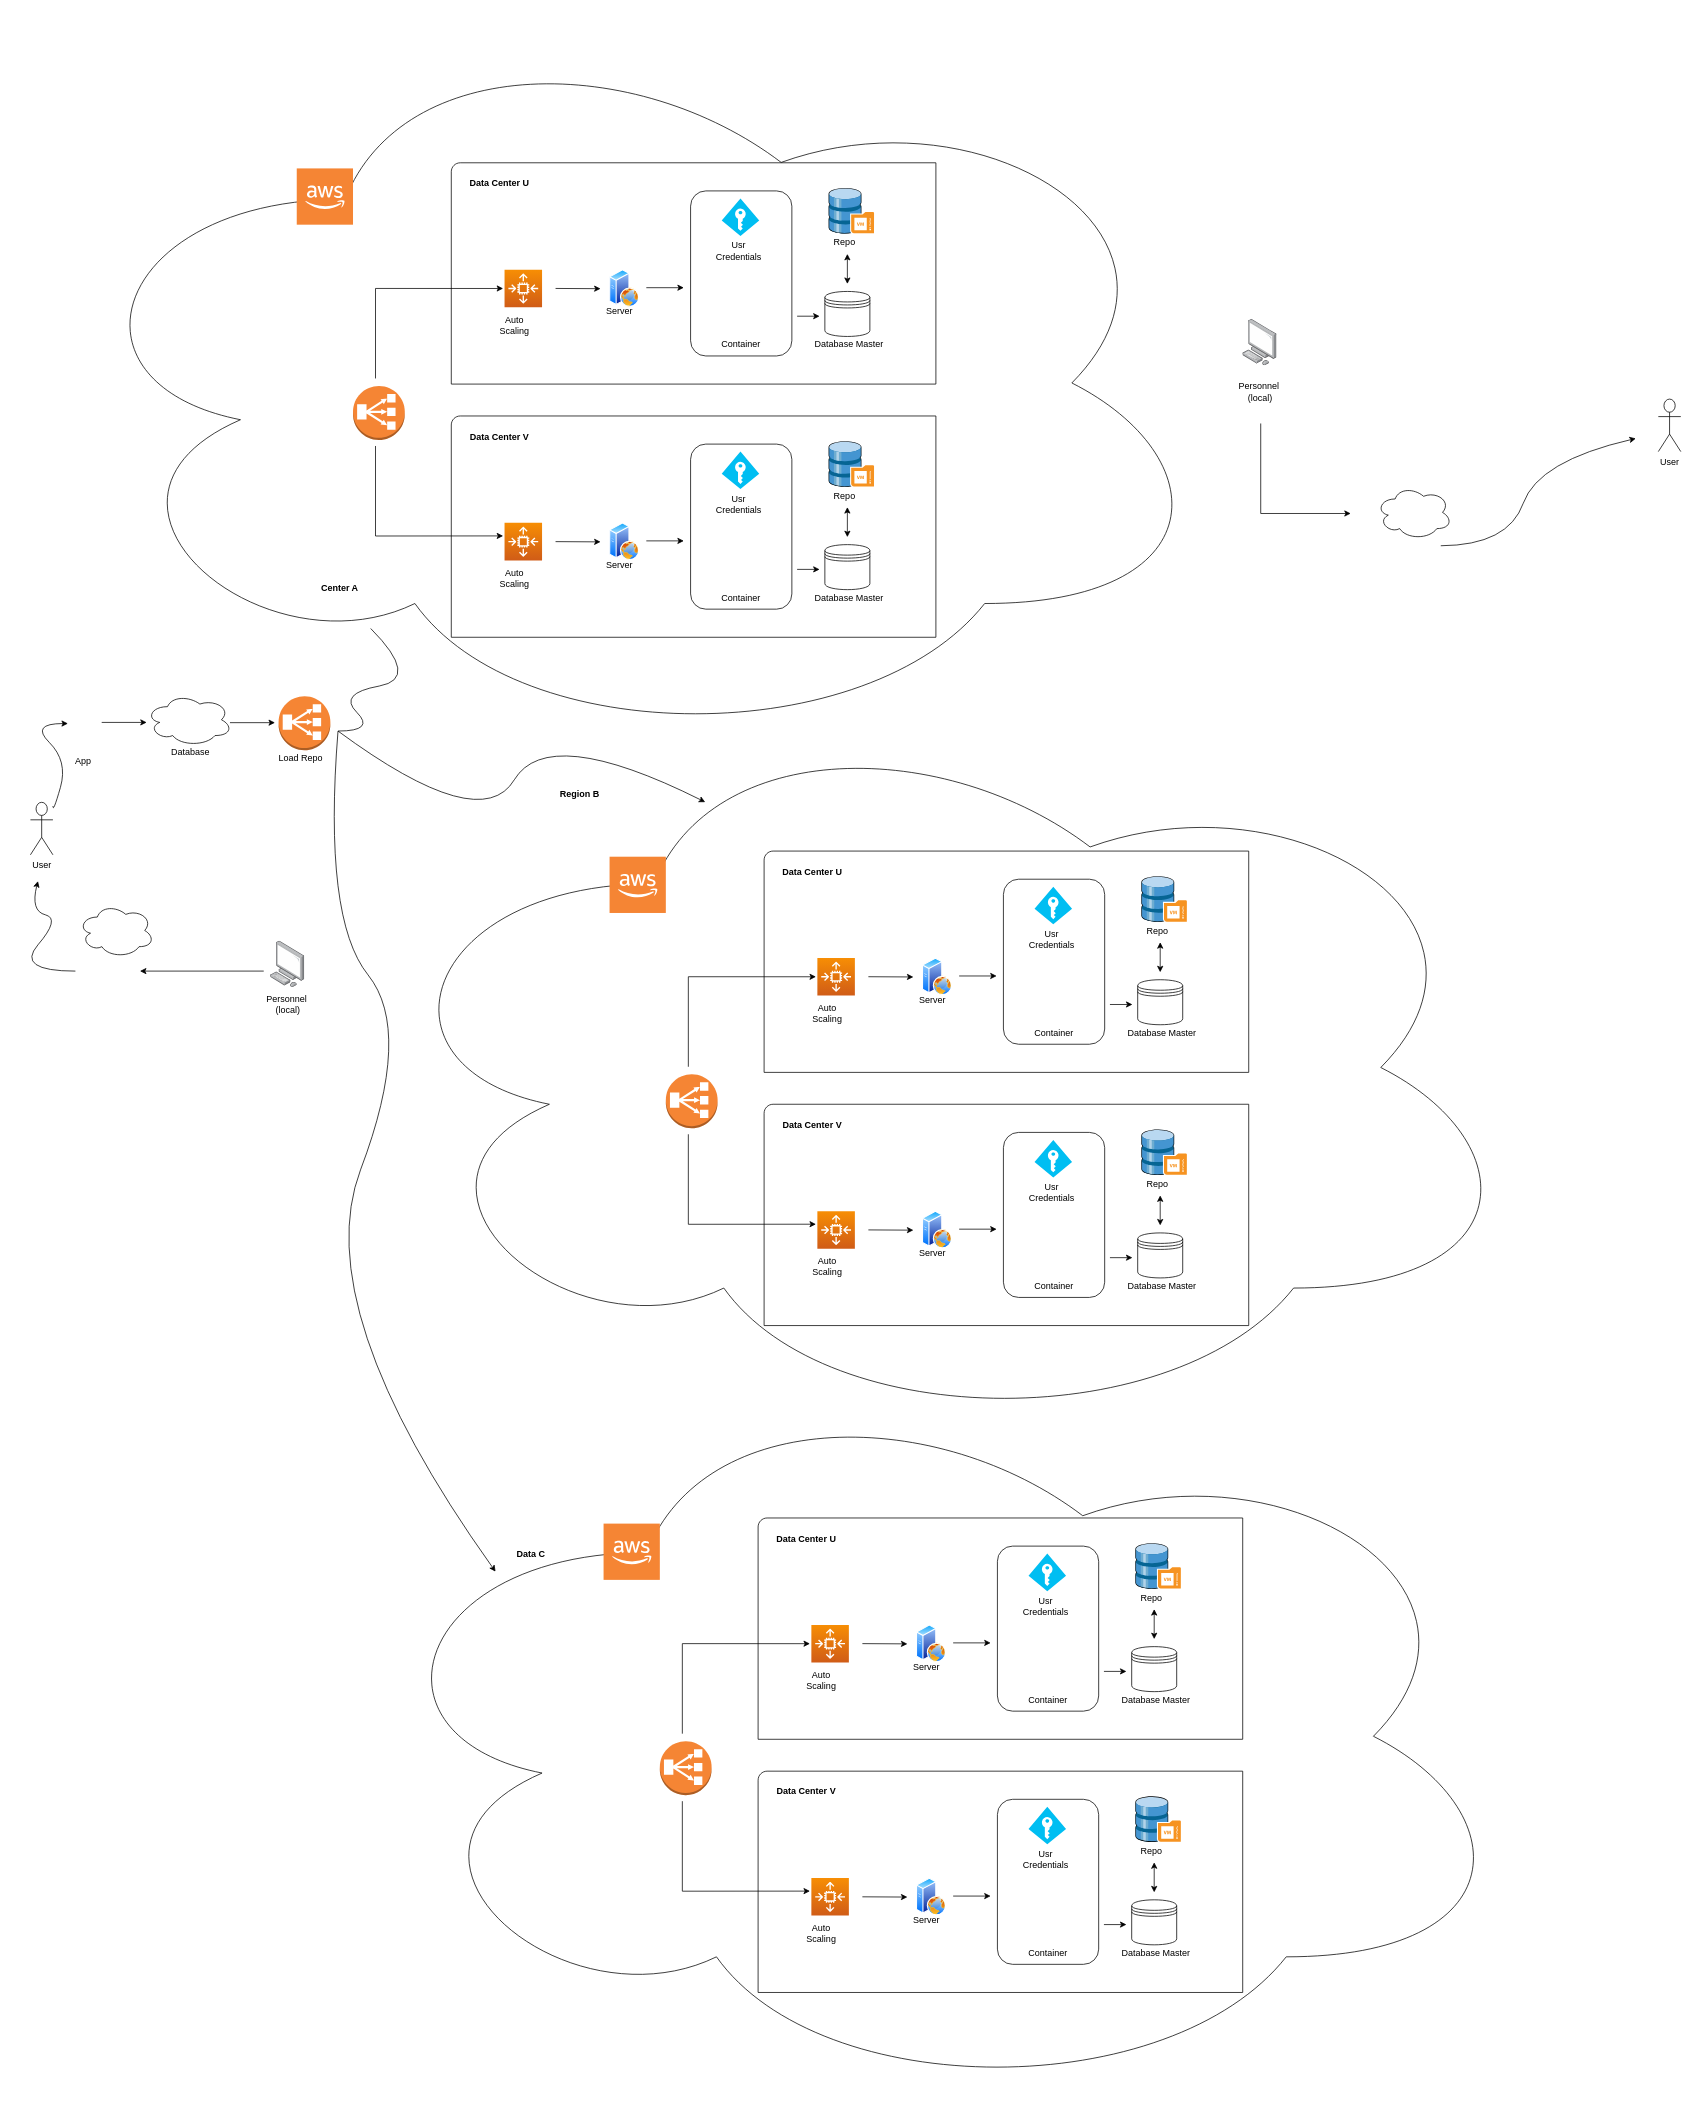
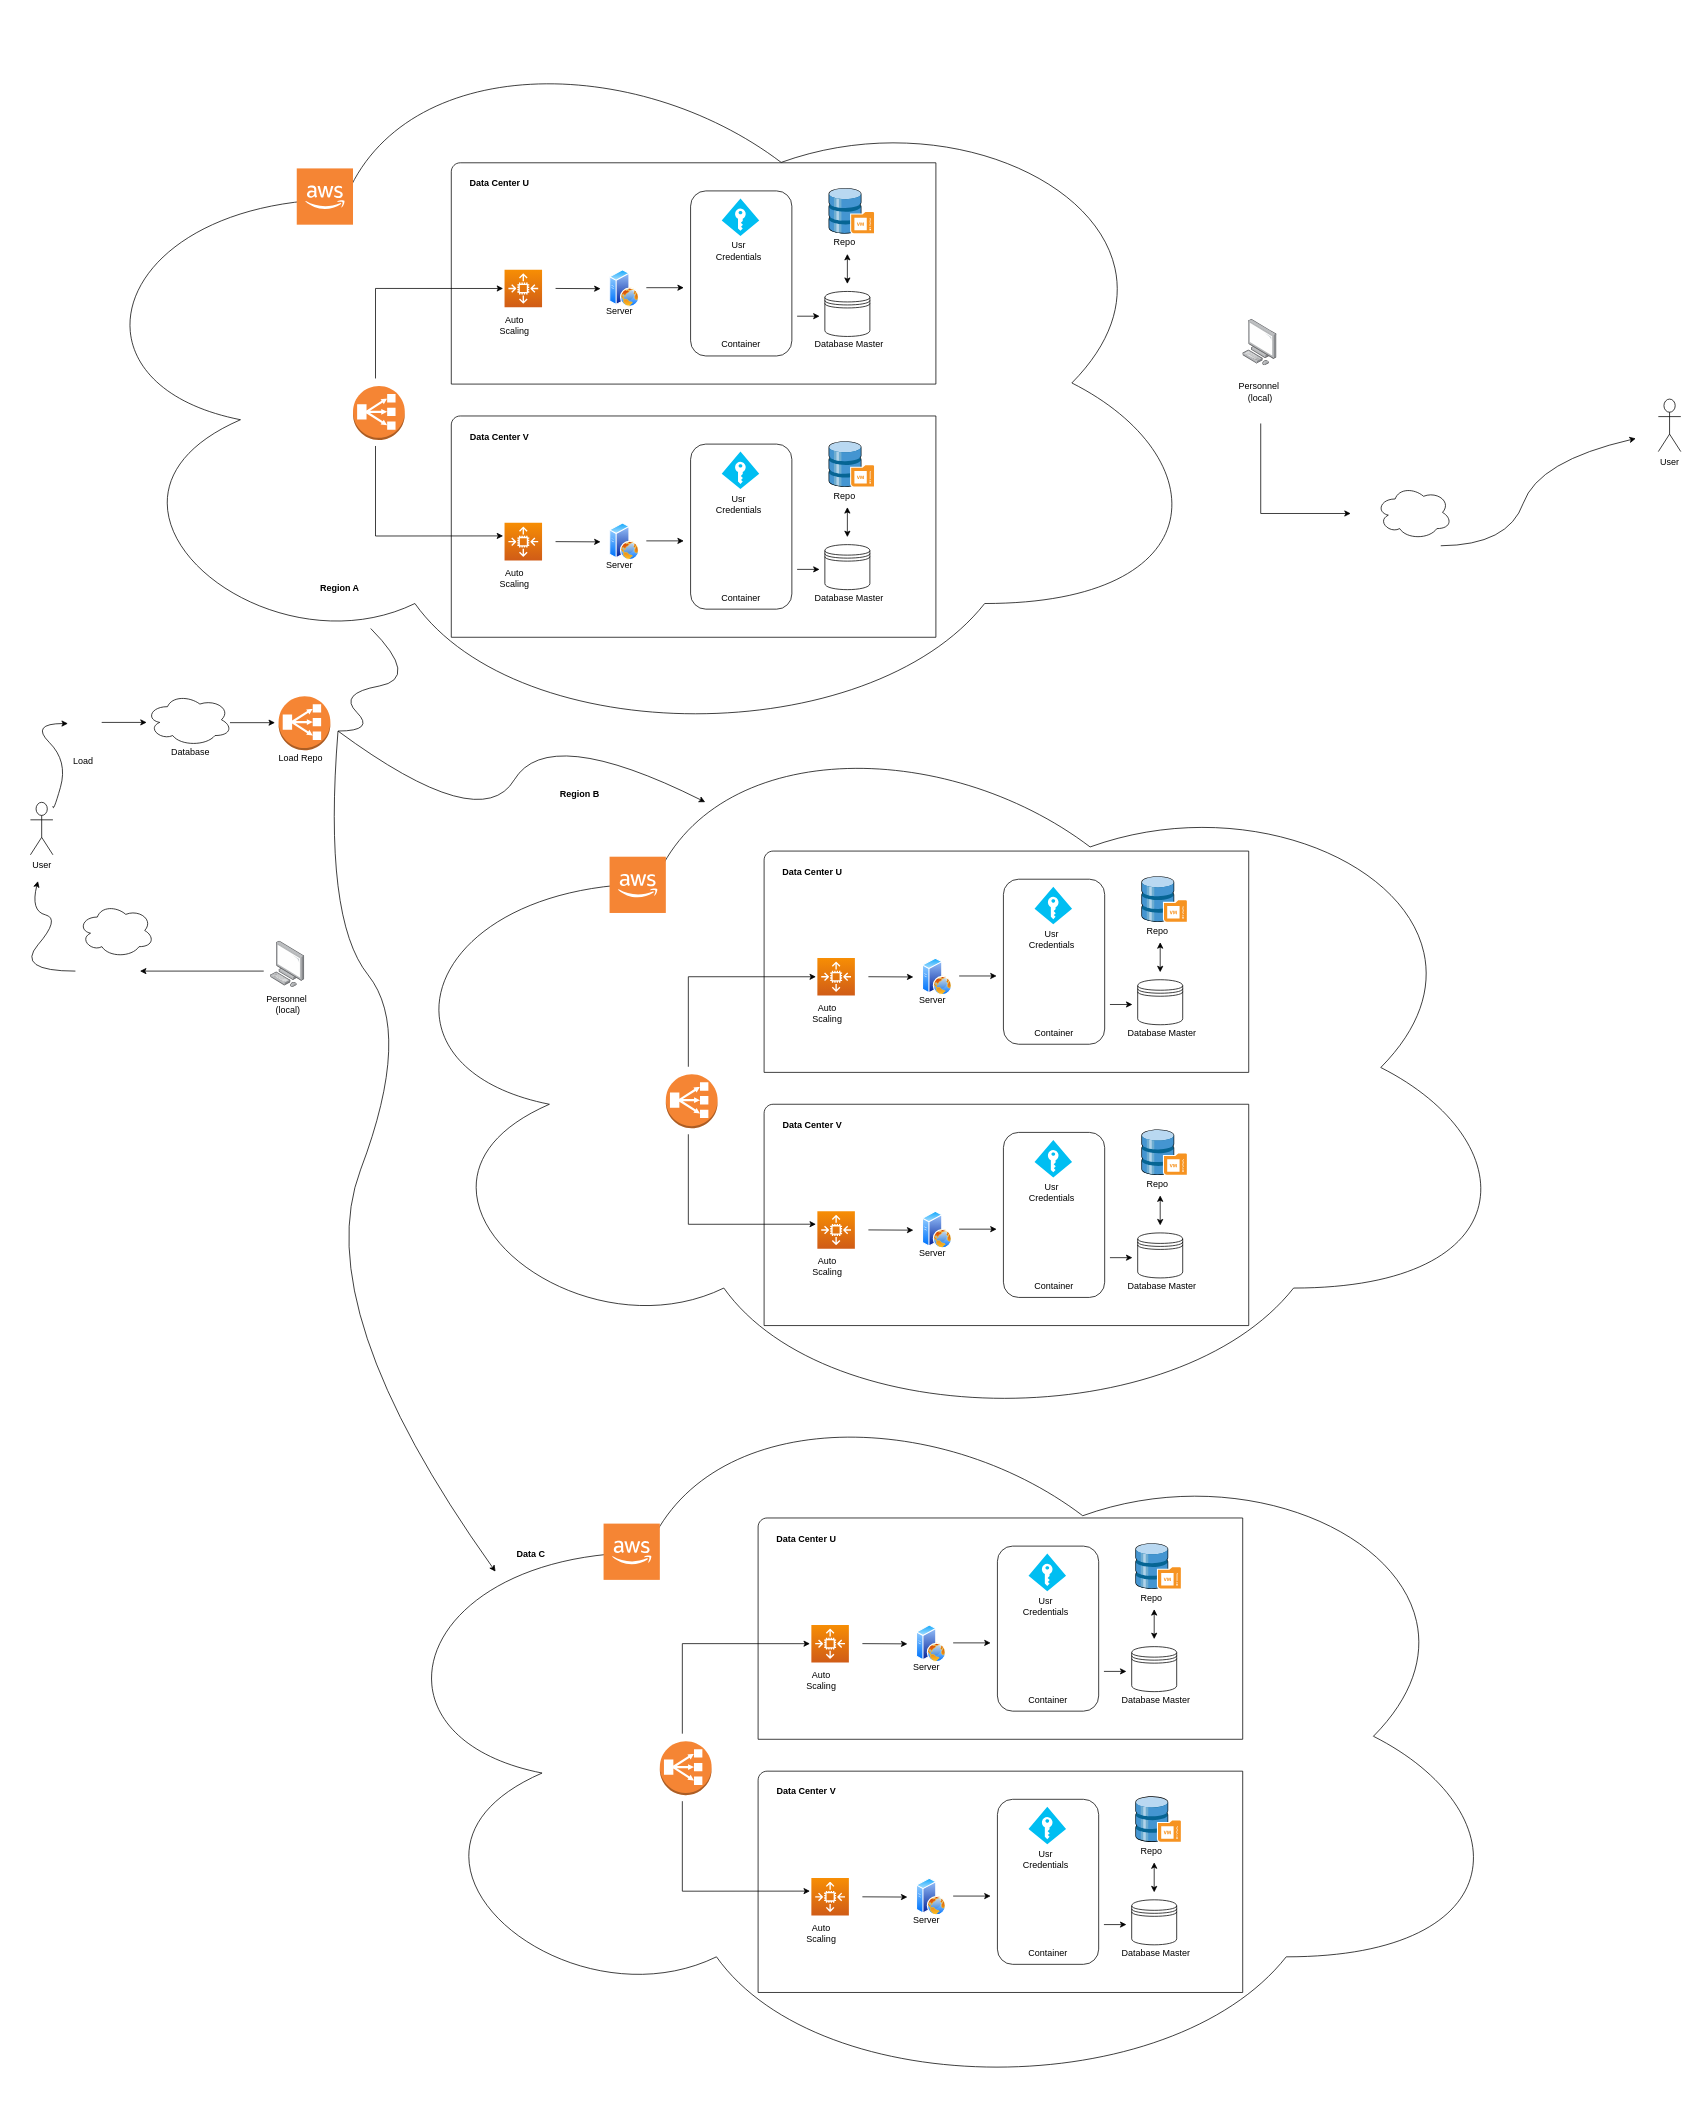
node "Center A": label "Center A" -> "Region A"
node "App": label "App" -> "Load"
